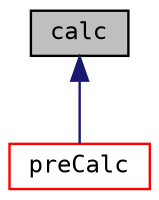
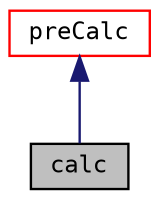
edge "preCalc" -> "calc": reversed
